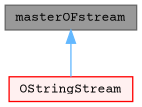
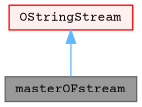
edge "OStringStream" -> "masterOFstream": reversed
